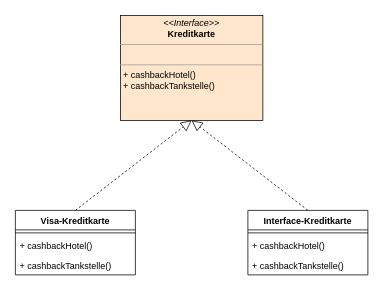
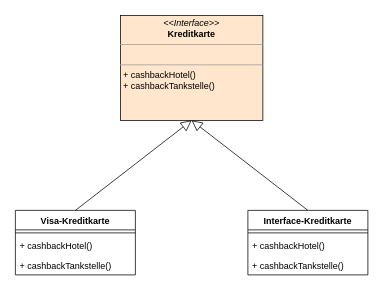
edge "Visa-Kreditkarte" -> "<<Interface>> Kreditkarte + cashbackHotel() + cashbackTankstelle()": style dashed -> solid
edge "Interface-Kreditkarte" -> "<<Interface>> Kreditkarte + cashbackHotel() + cashbackTankstelle()": style dashed -> solid
